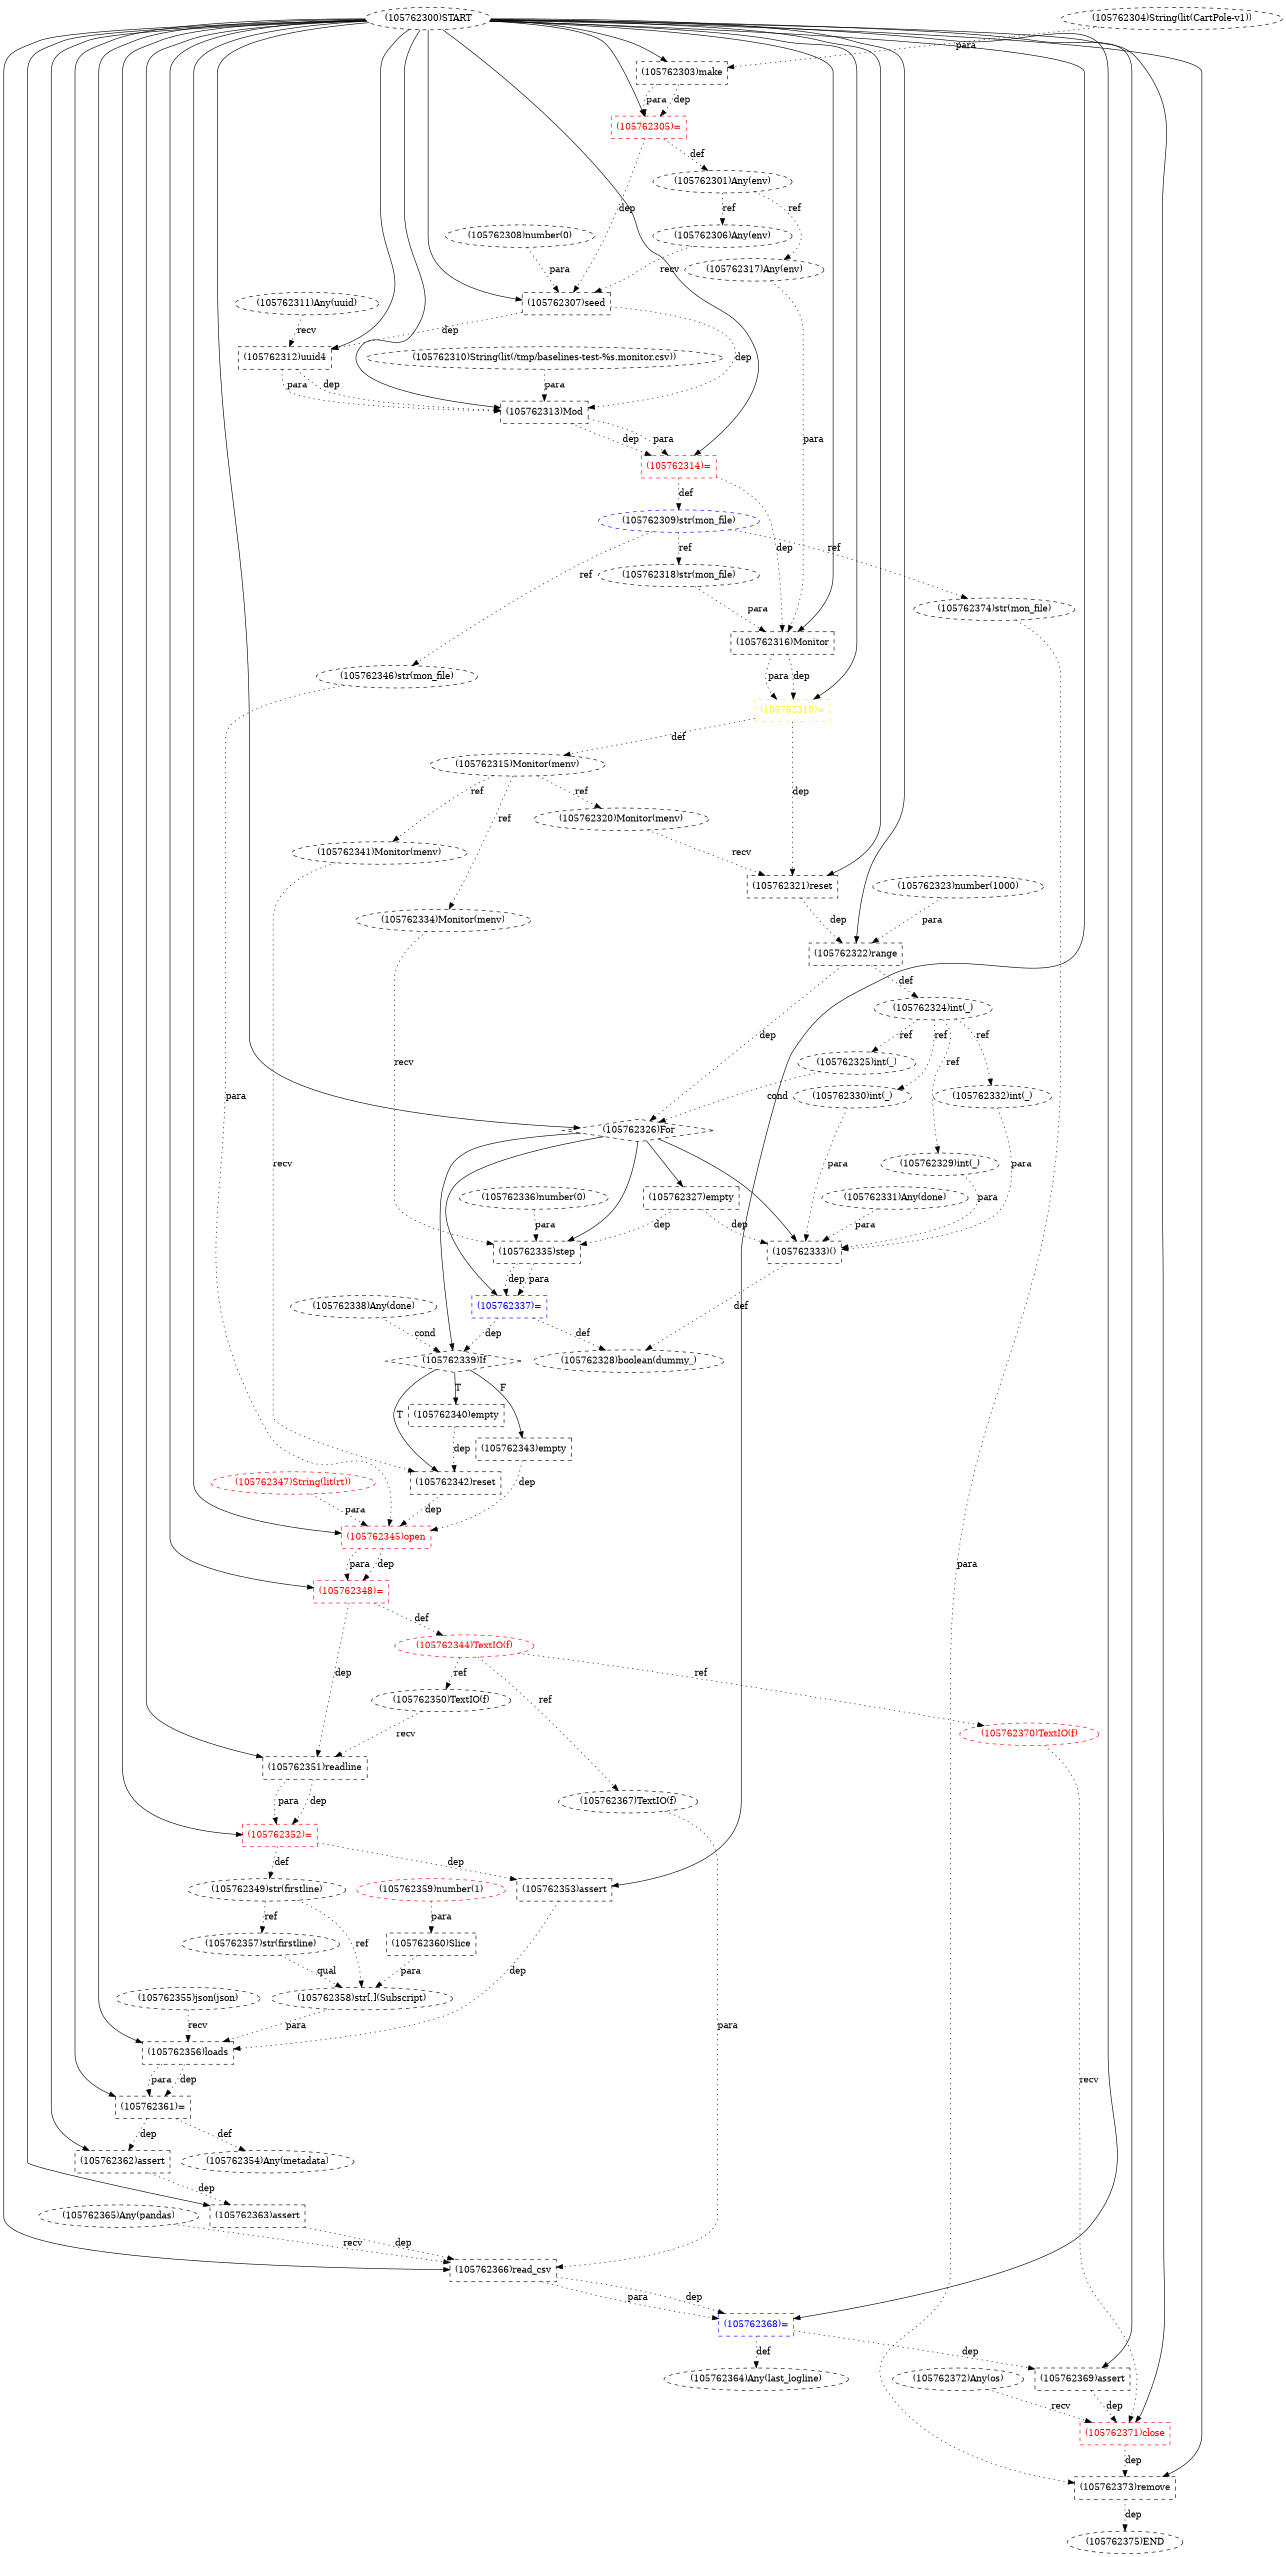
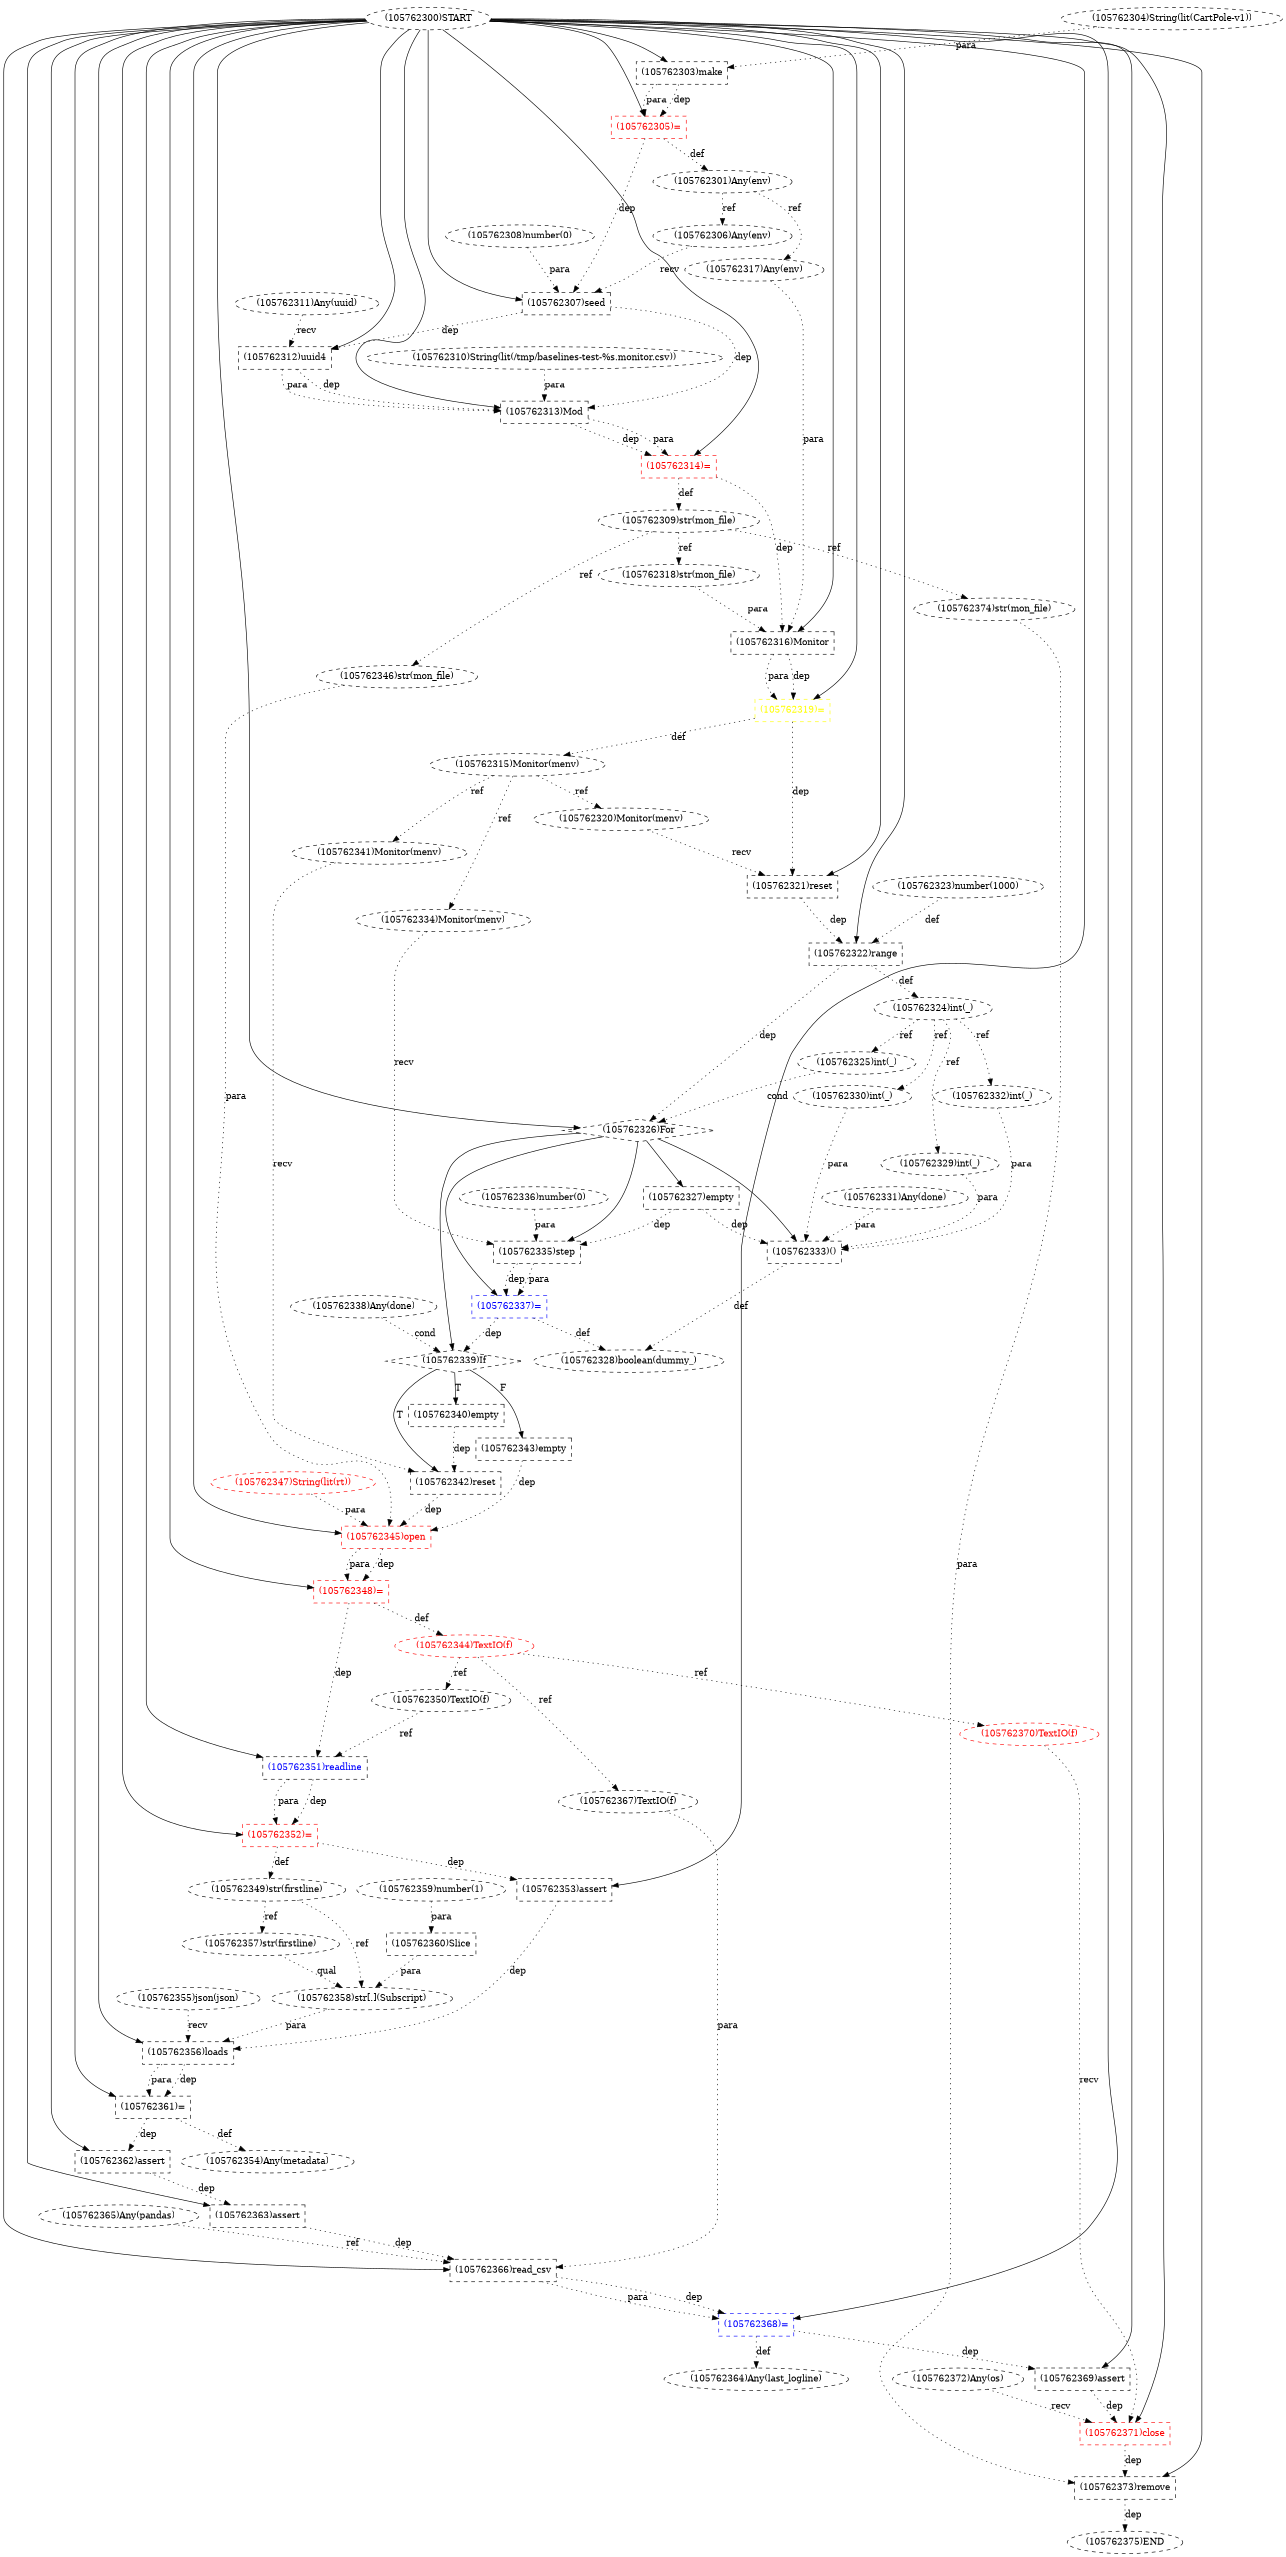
node "(105762309)str(mon_file)": color blue -> black
edge "(105762323)number(1000)" -> "(105762322)range": label "para" -> "def"
edge "(105762350)TextIO(f)" -> "(105762351)readline": label "recv" -> "ref"
node "(105762351)readline": fontcolor black -> blue
node "(105762359)number(1)": color red -> black
edge "(105762365)Any(pandas)" -> "(105762366)read_csv": label "recv" -> "ref"
